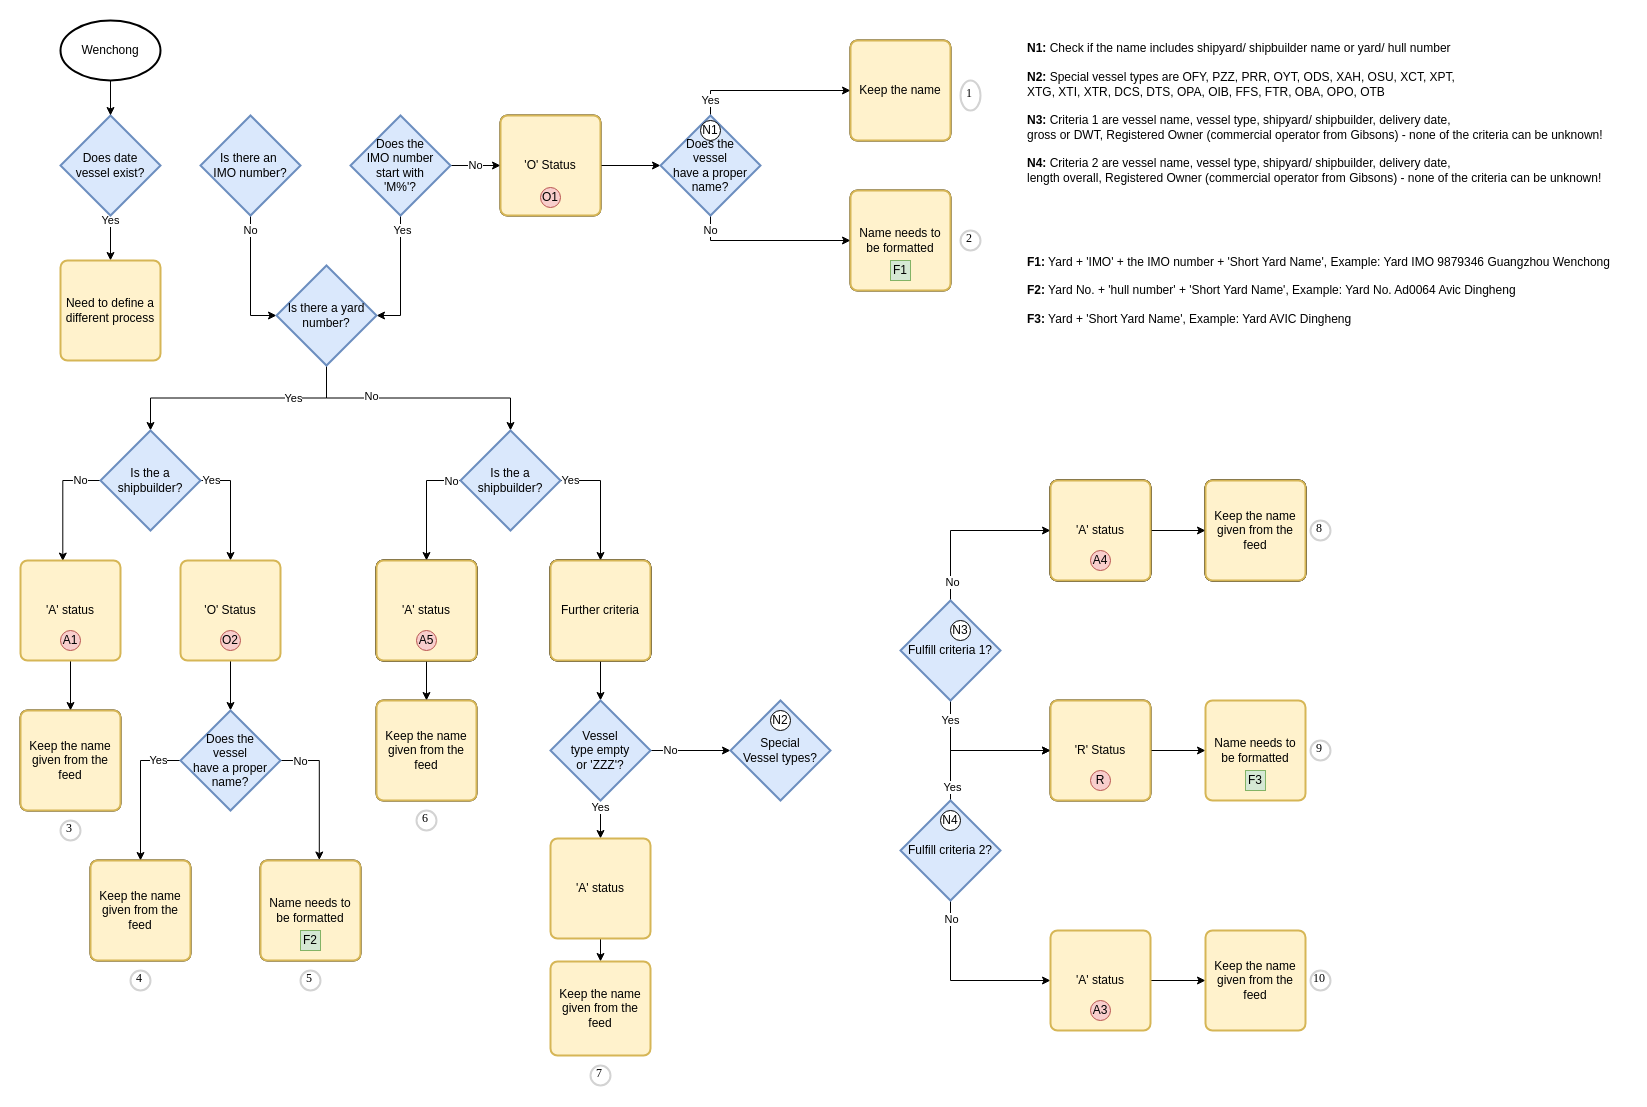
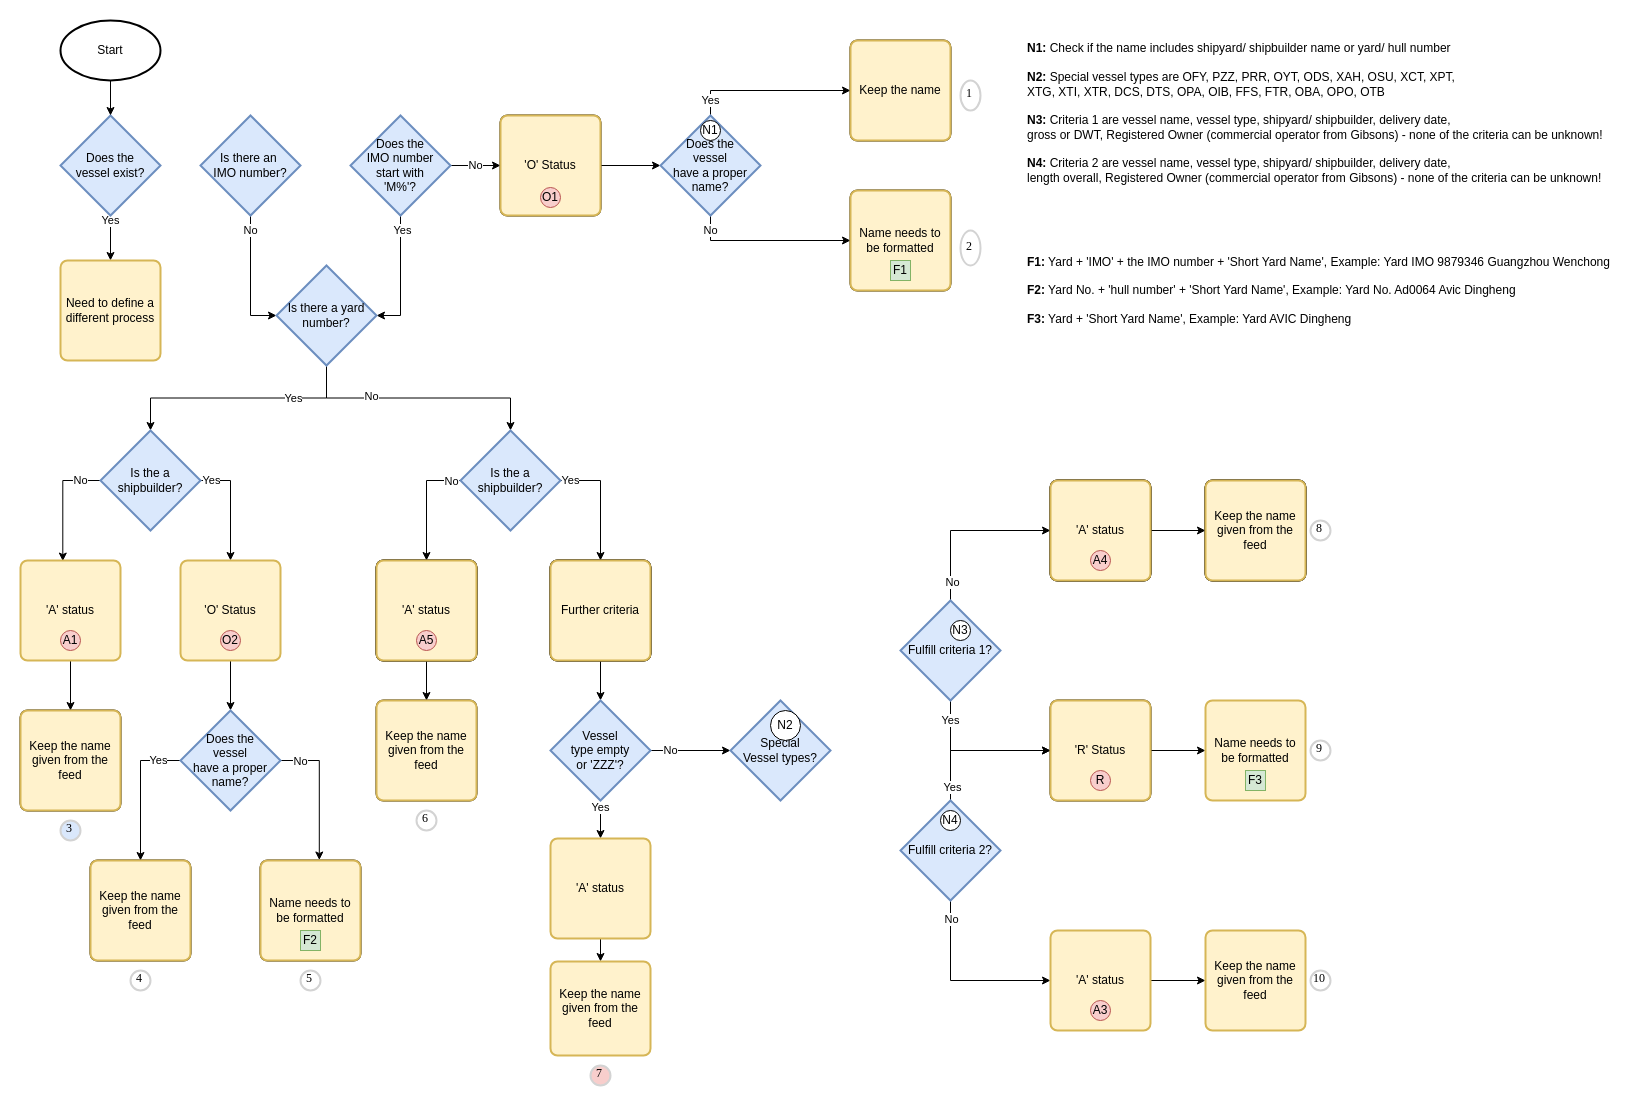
node "Wenchong": label "Wenchong" -> "Start"
node "Does date vessel exist?": label "Does date vessel exist?" -> "Does the vessel exist?"
node "2": size 20x20 -> 20x35
node "N2": size 20x20 -> 30x30
node "3": fillcolor #ffffff -> #dae8fc
node "7": fillcolor #ffffff -> #f8cecc
